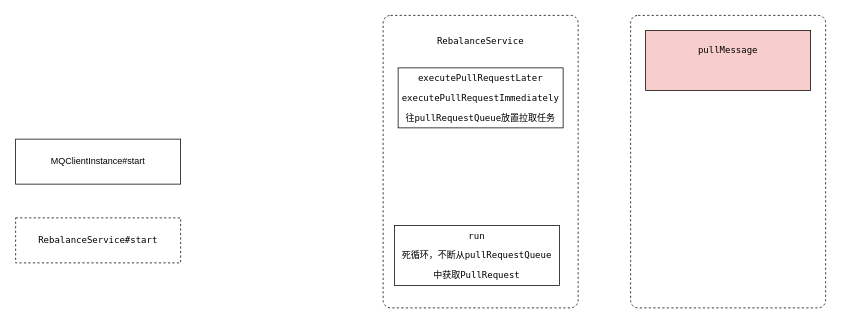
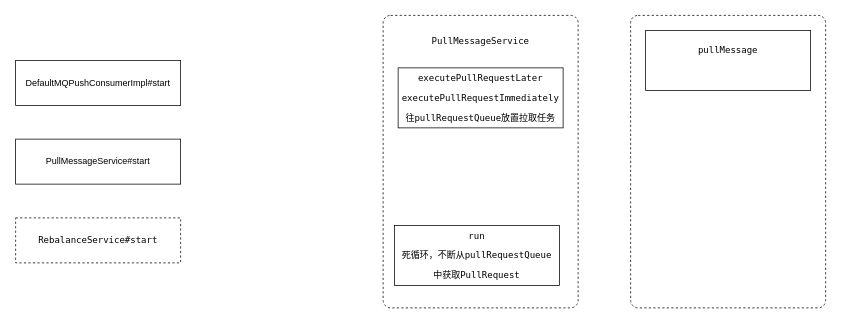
node "RebalanceService": label "RebalanceService" -> "PullMessageService"
node "pullMessage": fillcolor #f8cecc -> #ffffff
node "DefaultMQPushConsumerImpl#start": added
node "MQClientInstance#start": label "MQClientInstance#start" -> "PullMessageService#start"
